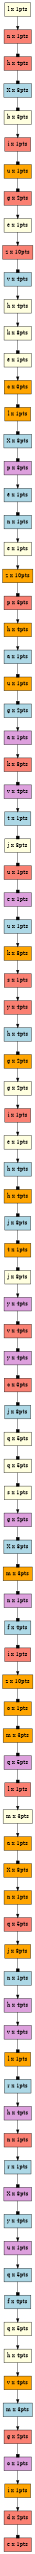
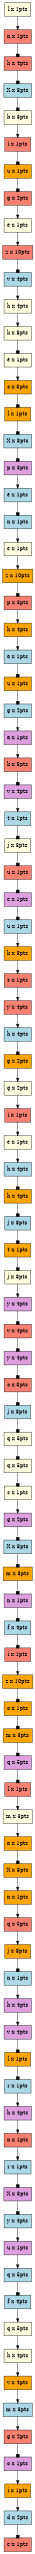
node "d x 2pts": fillcolor salmon -> lightblue
